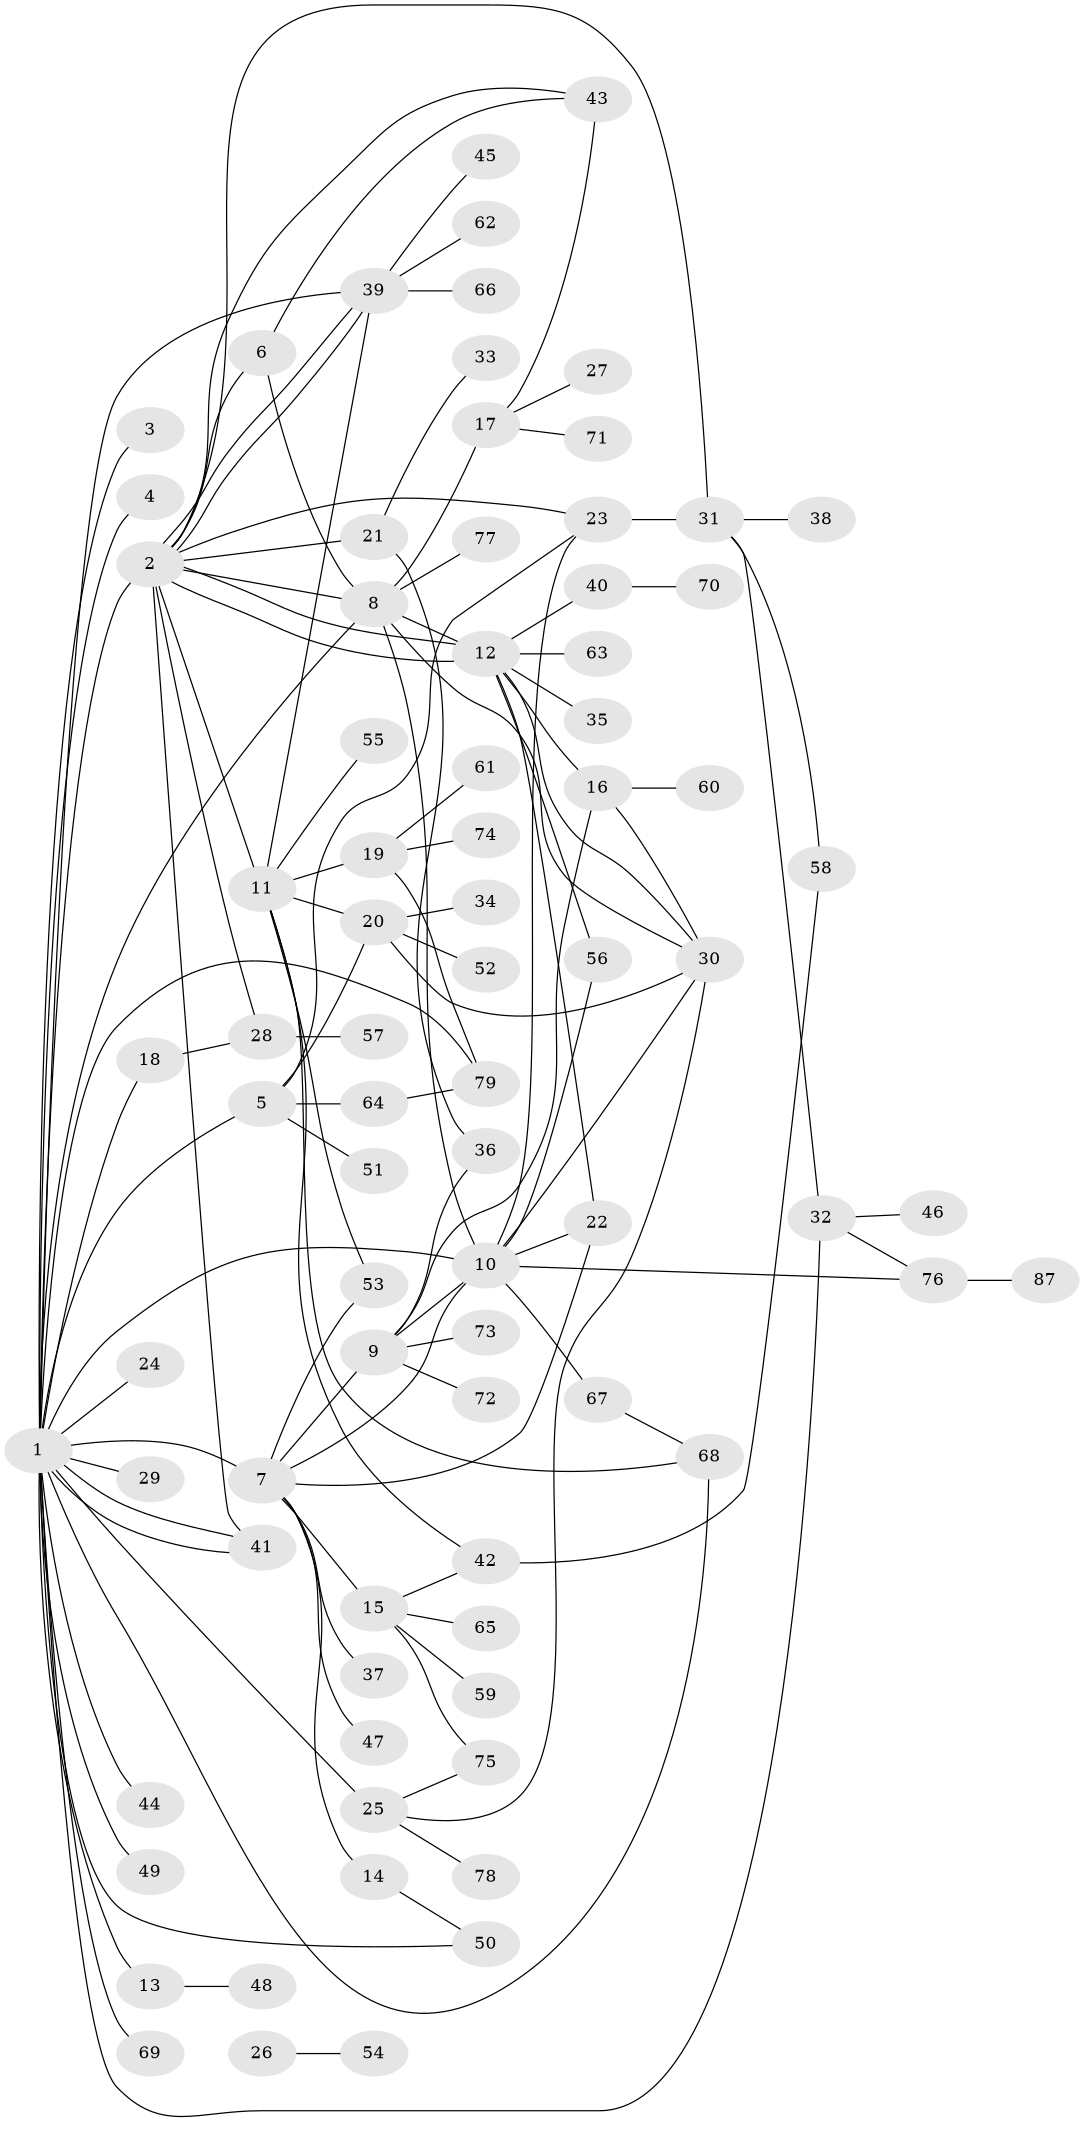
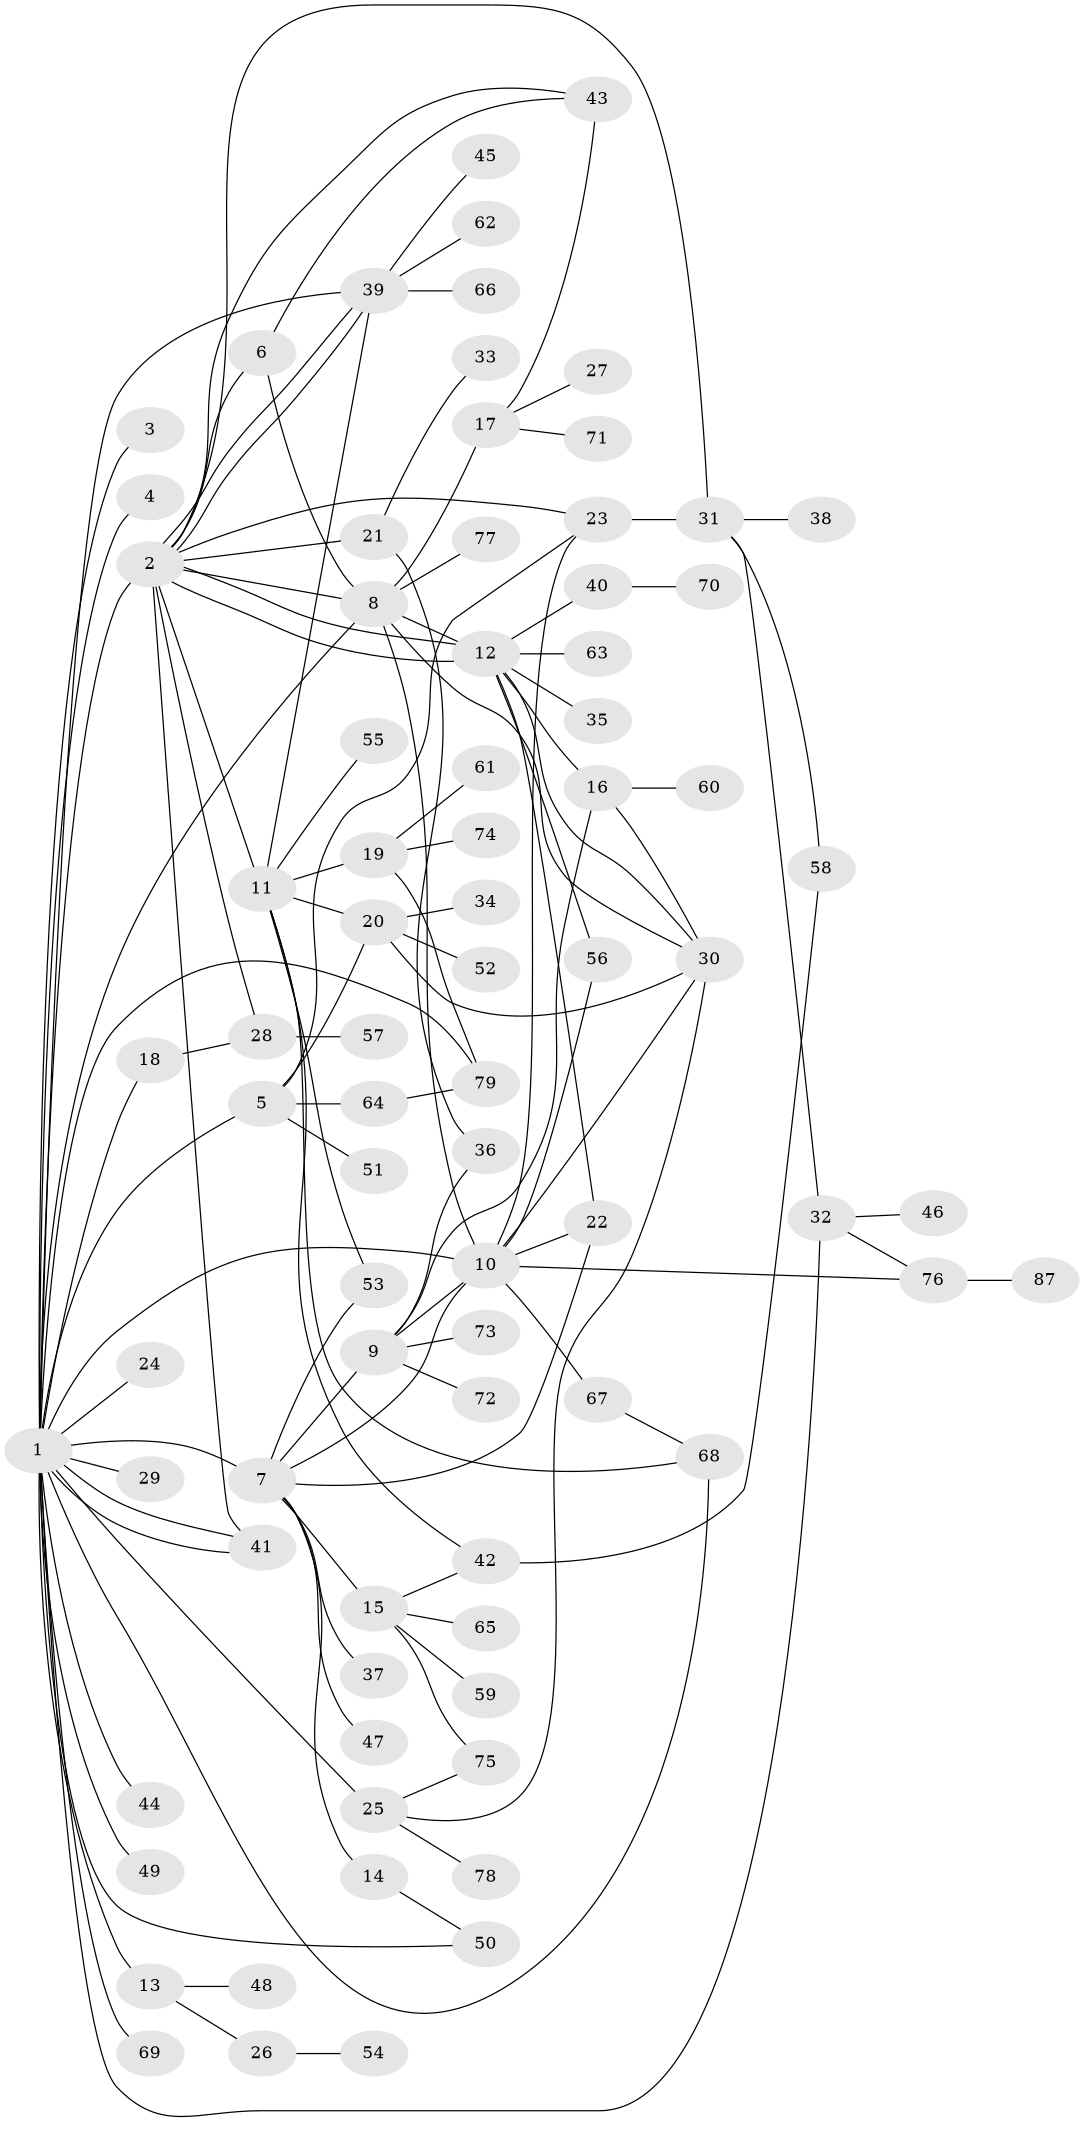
edge "13" -- "26": added
